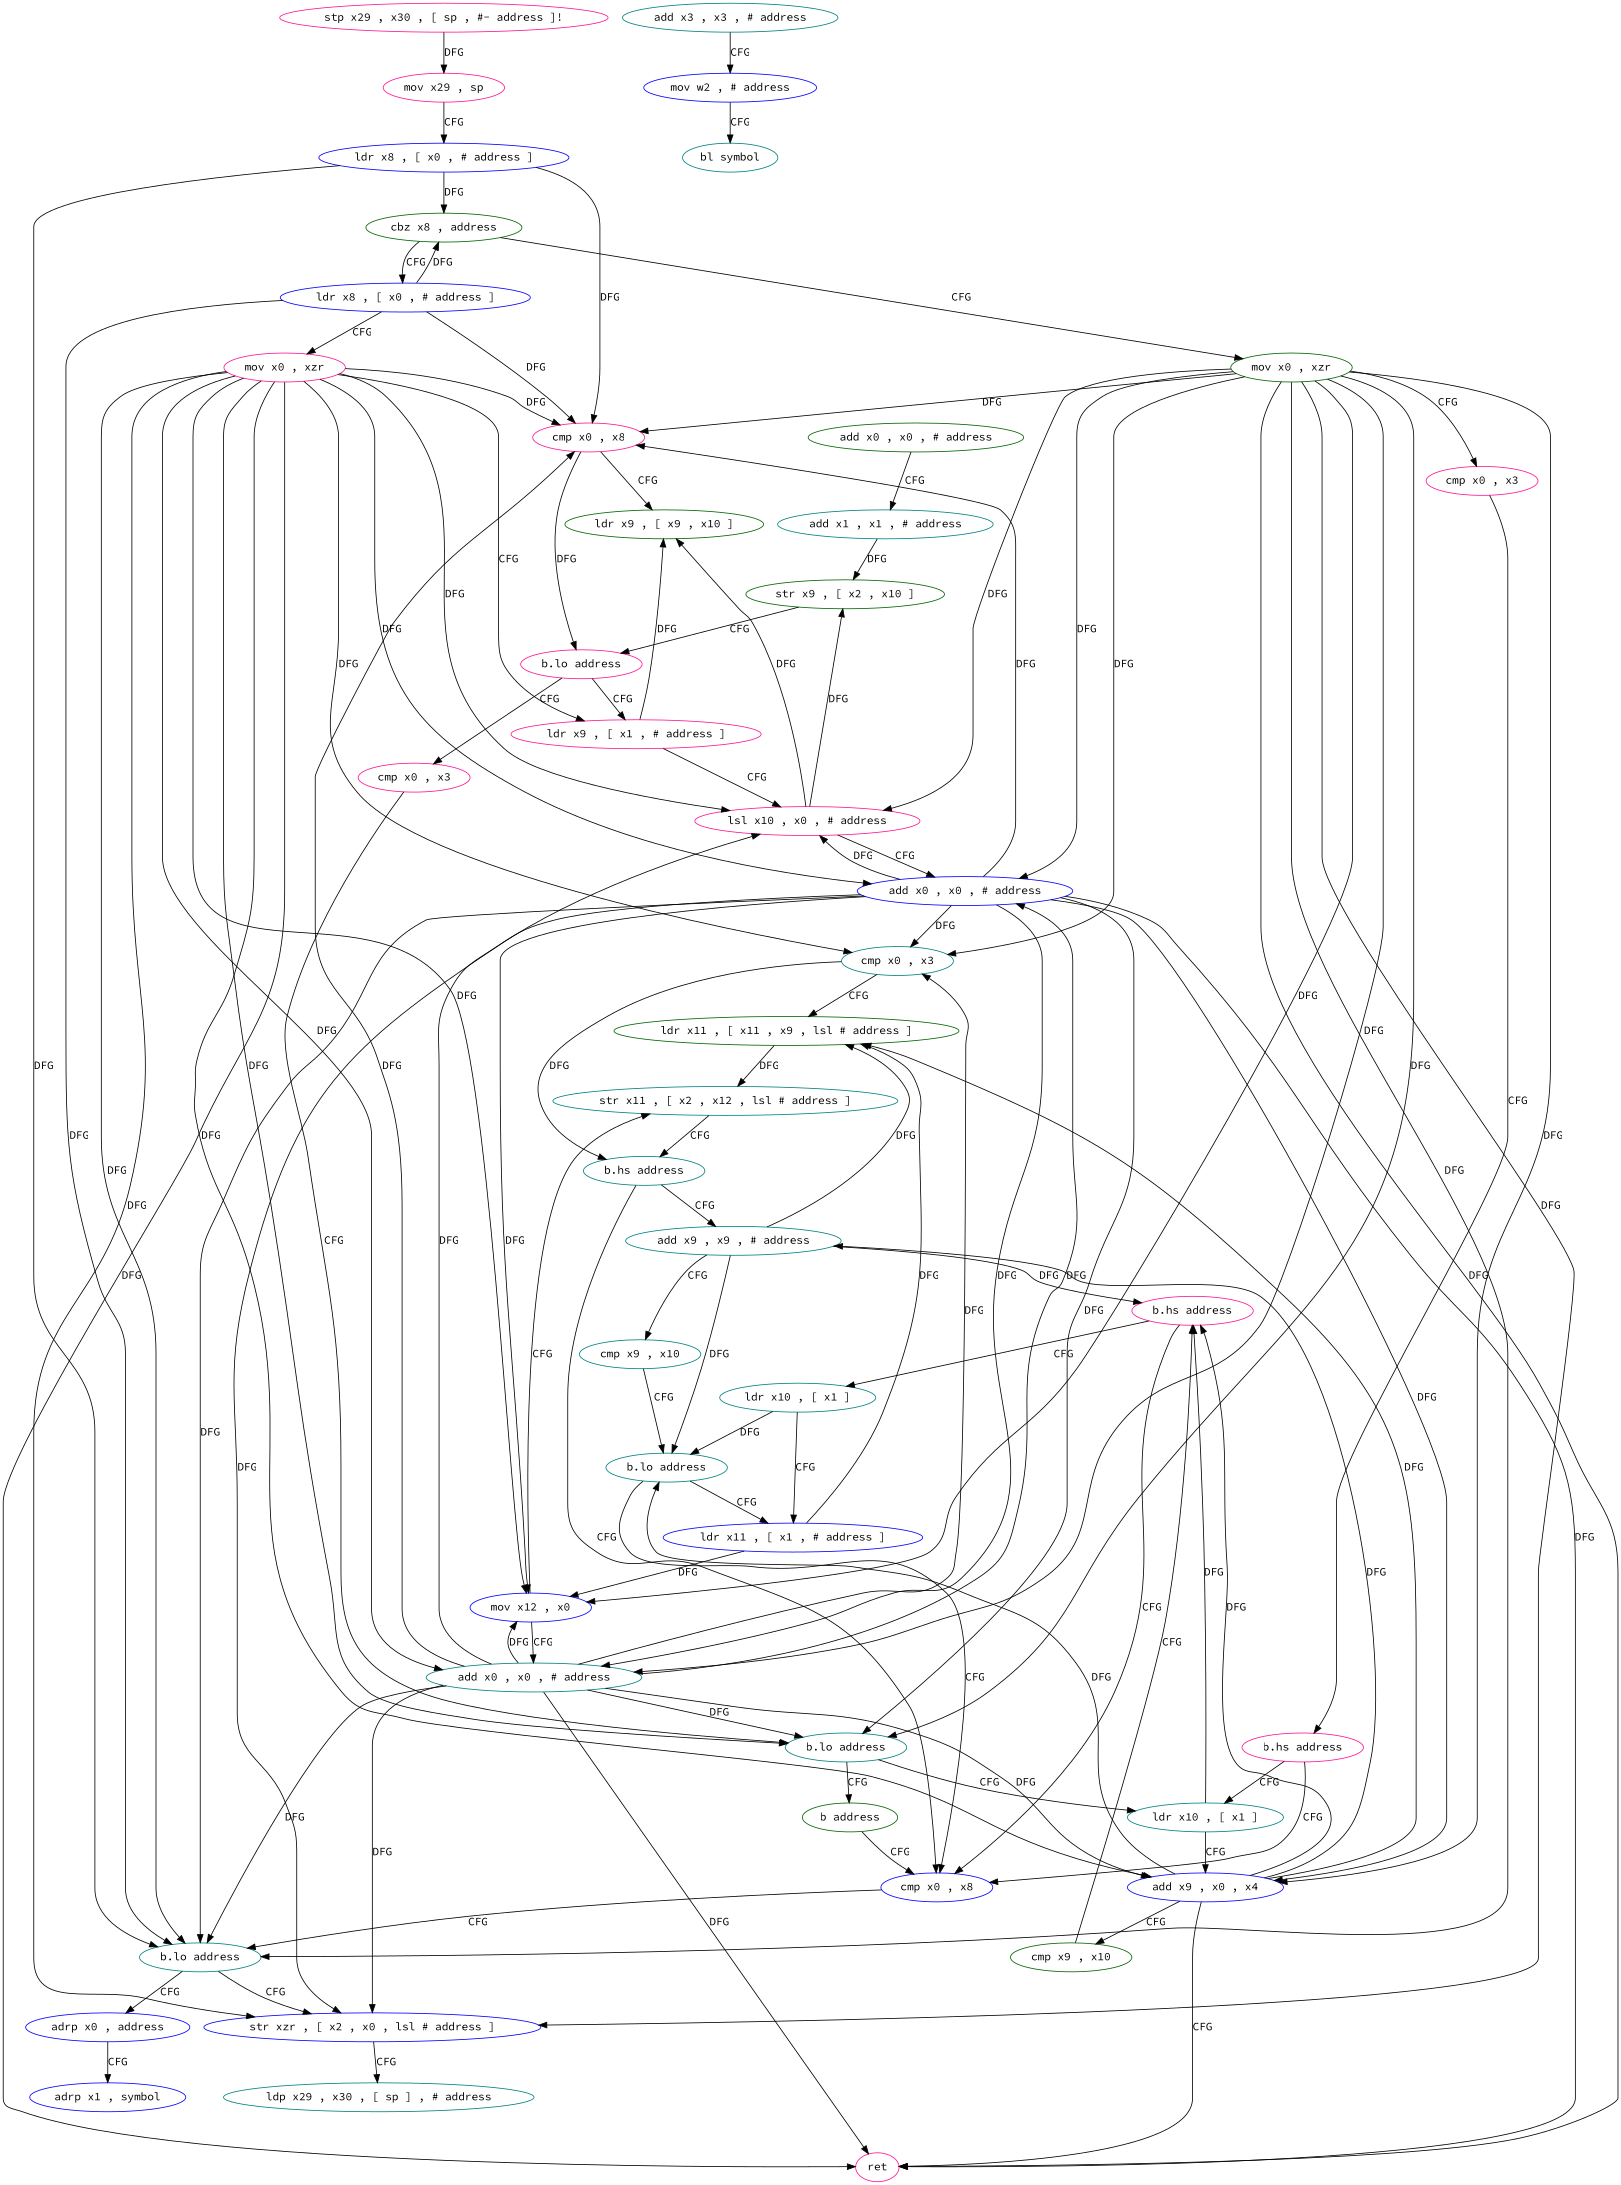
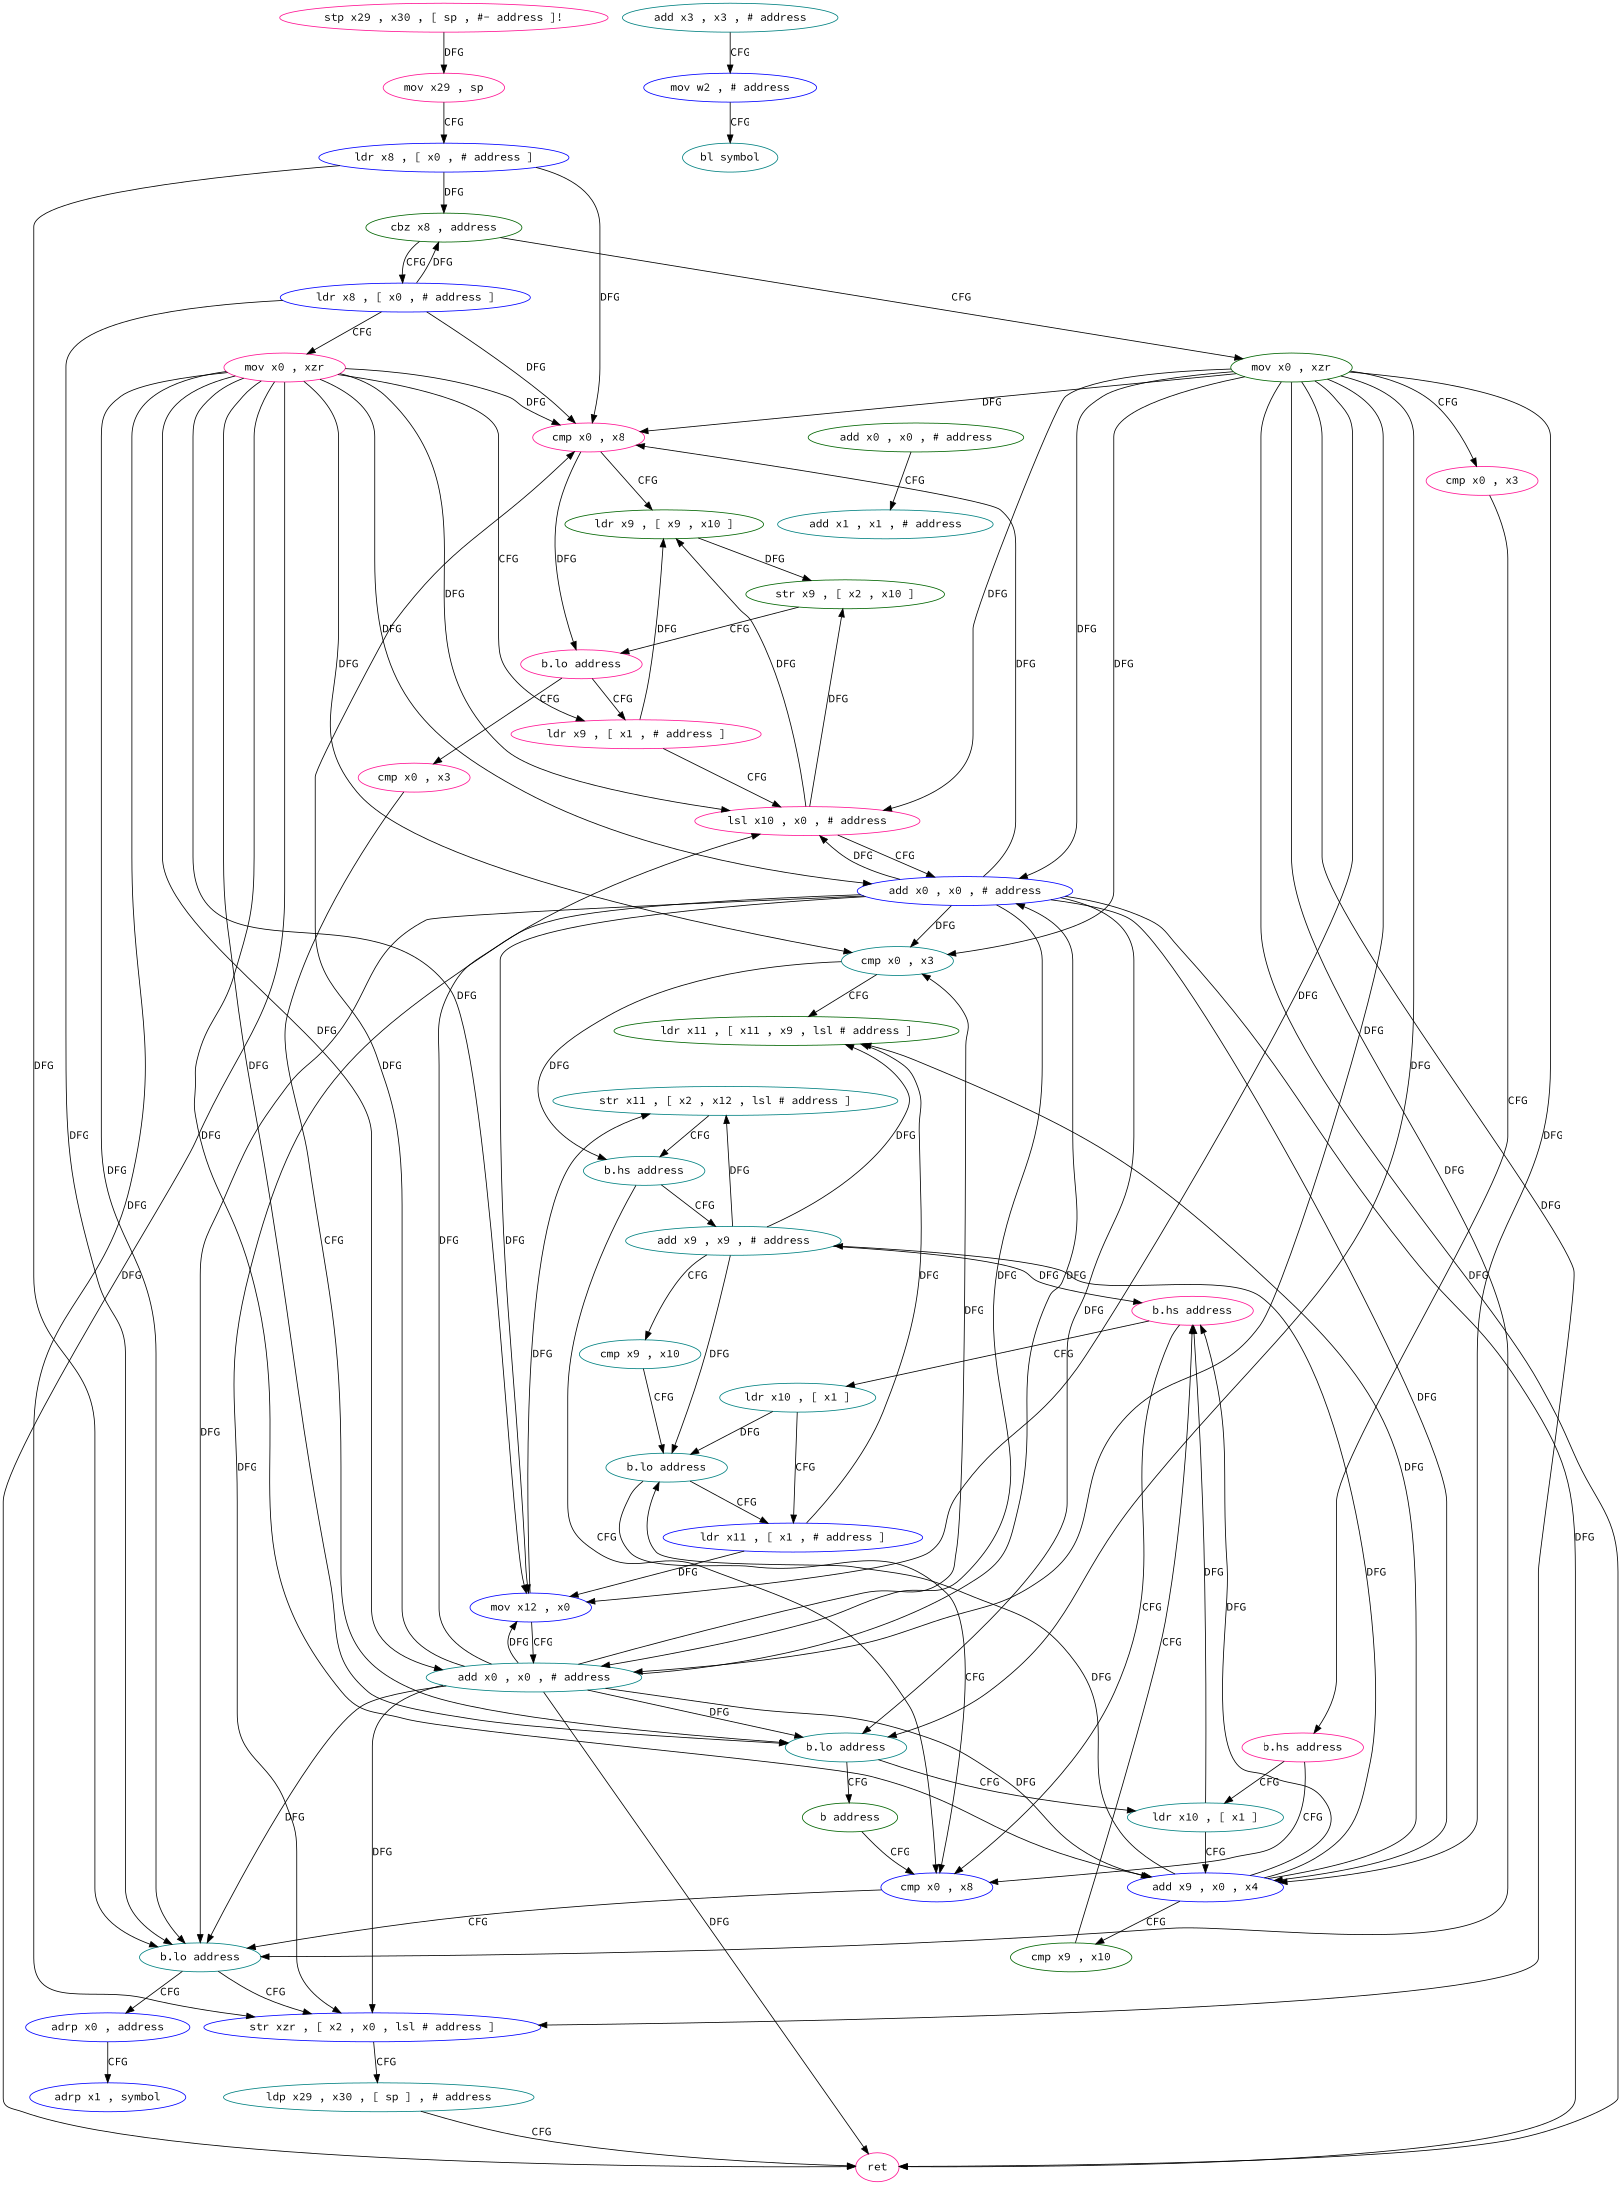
edge "add x1 , x1 , # address" -> "str x9 , [ x2 , x10 ]": now "ldr x9 , [ x9 , x10 ]" -> "str x9 , [ x2 , x10 ]"
edge "ldr x11 , [ x11 , x9 , lsl # address ]" -> "str x11 , [ x2 , x12 , lsl # address ]": now "add x9 , x9 , # address" -> "str x11 , [ x2 , x12 , lsl # address ]"
edge "mov x12 , x0" -> "str x11 , [ x2 , x12 , lsl # address ]": label "CFG" -> "DFG"
edge "add x9 , x0 , x4" -> "ret": now "ldp x29 , x30 , [ sp ] , # address" -> "ret"
